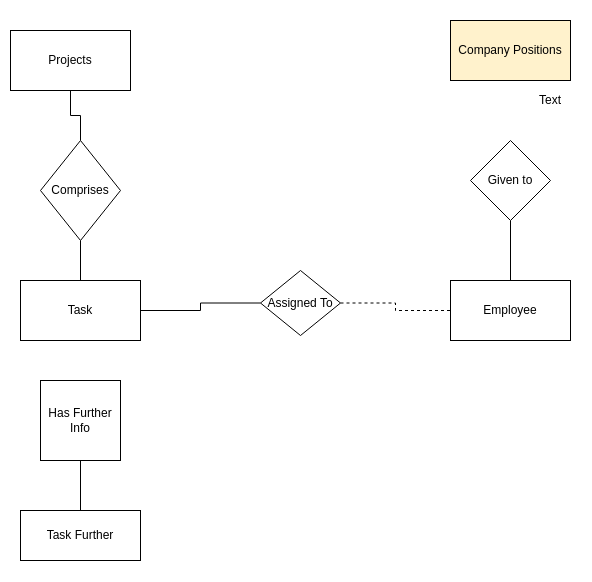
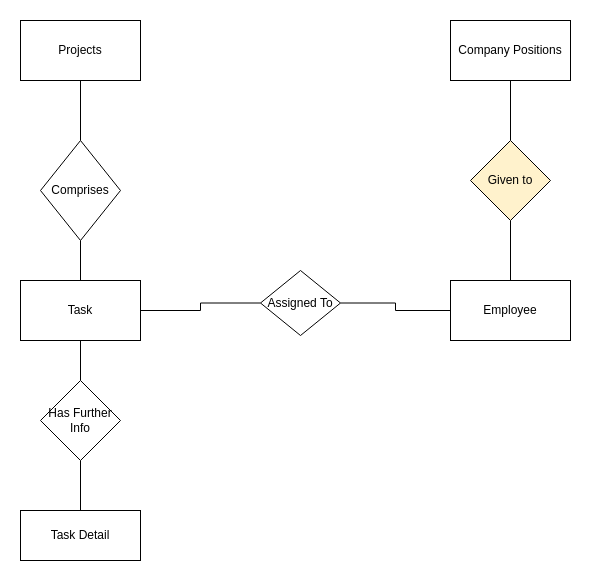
node "Company Positions": fillcolor #fff2cc -> #ffffff
node "Projects": moved (71, 61) -> (81, 51)
node "Text": removed
edge "Company Positions" -- "Given to": added
node "Given to": fillcolor #ffffff -> #fff2cc
edge "Assigned To" -- "Employee": style dashed -> solid
edge "Task" -- "Has Further Info": added
node "Has Further Info": shape rectangle -> diamond
node "Task Further": label "Task Further" -> "Task Detail"
